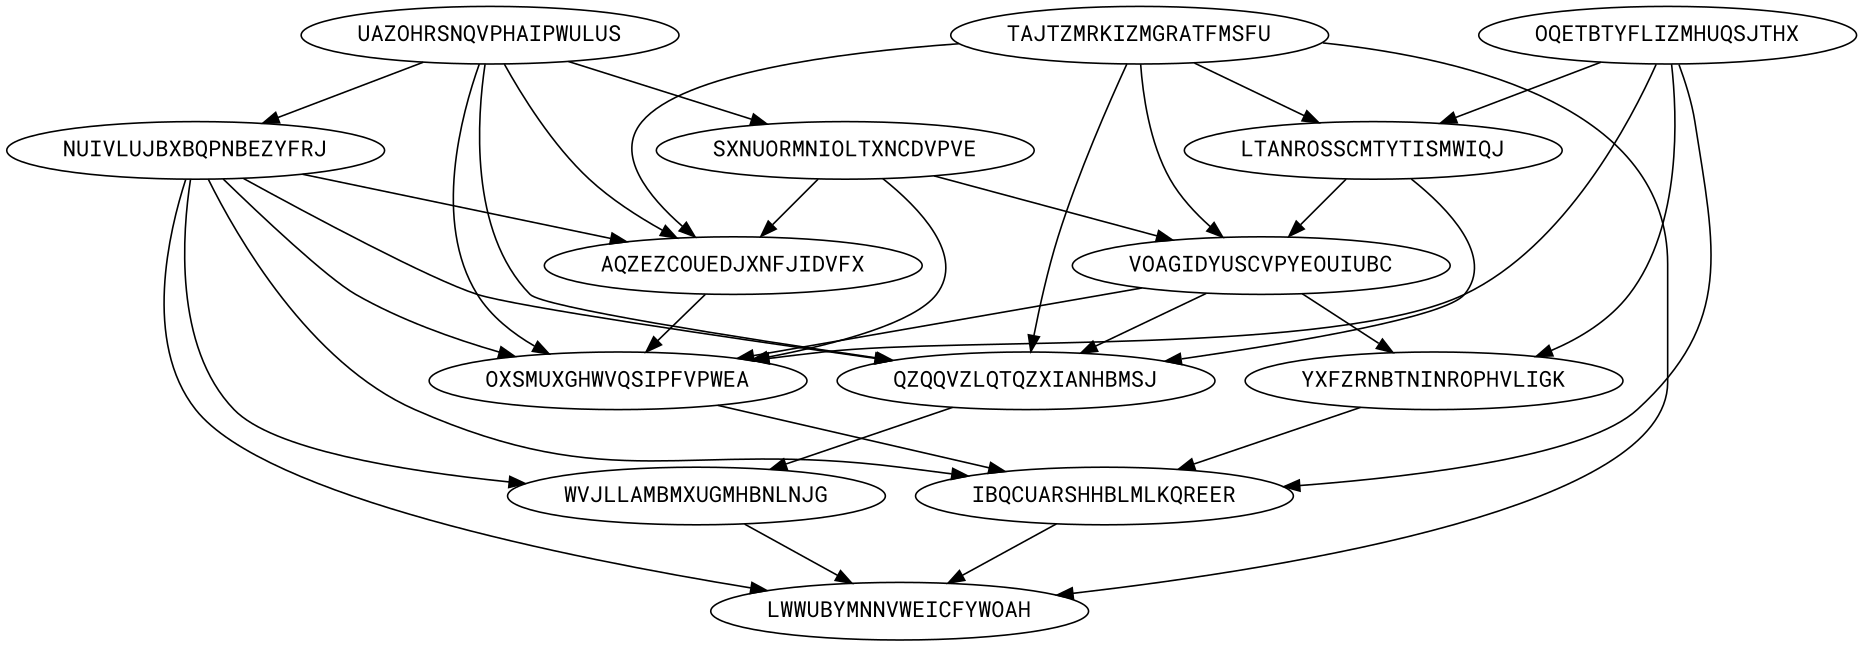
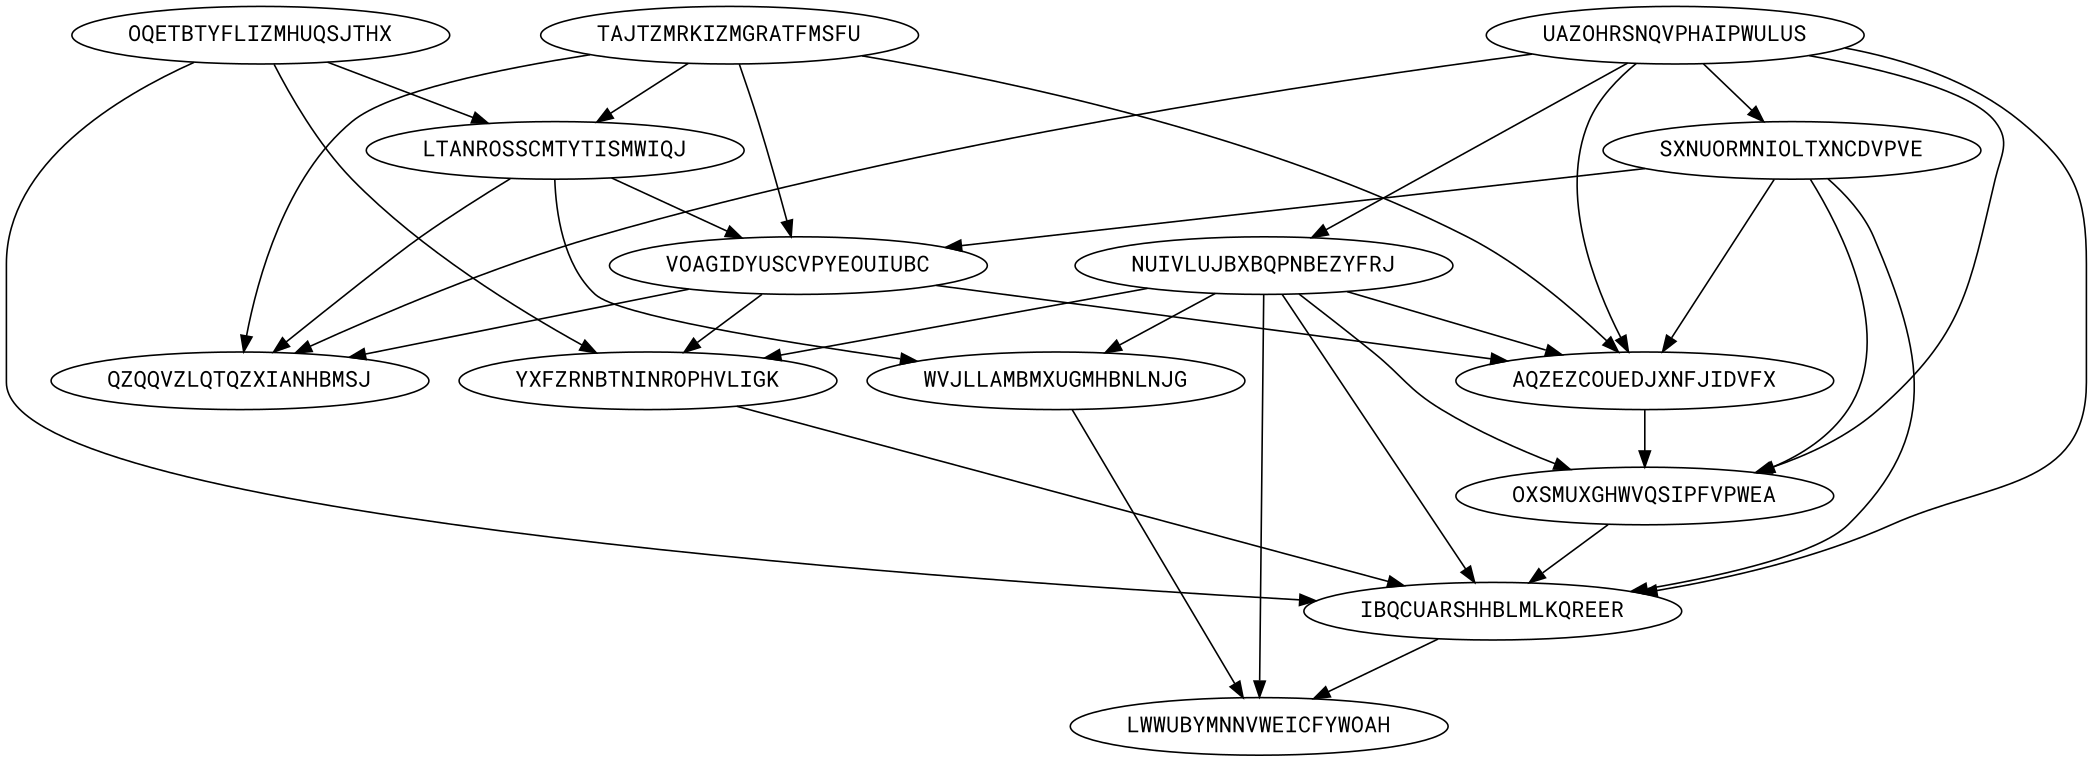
edge "NUIVLUJBXBQPNBEZYFRJ" -> "QZQQVZLQTQZXIANHBMSJ": now "NUIVLUJBXBQPNBEZYFRJ" -> "YXFZRNBTNINROPHVLIGK"
edge "VOAGIDYUSCVPYEOUIUBC" -> "OXSMUXGHWVQSIPFVPWEA": now "VOAGIDYUSCVPYEOUIUBC" -> "AQZEZCOUEDJXNFJIDVFX"
edge "OQETBTYFLIZMHUQSJTHX" -> "OXSMUXGHWVQSIPFVPWEA": removed
edge "UAZOHRSNQVPHAIPWULUS" -> "IBQCUARSHHBLMLKQREER": added
edge "TAJTZMRKIZMGRATFMSFU" -> "LWWUBYMNNVWEICFYWOAH": removed
edge "QZQQVZLQTQZXIANHBMSJ" -> "WVJLLAMBMXUGMHBNLNJG": now "LTANROSSCMTYTISMWIQJ" -> "WVJLLAMBMXUGMHBNLNJG"
edge "SXNUORMNIOLTXNCDVPVE" -> "IBQCUARSHHBLMLKQREER": added
